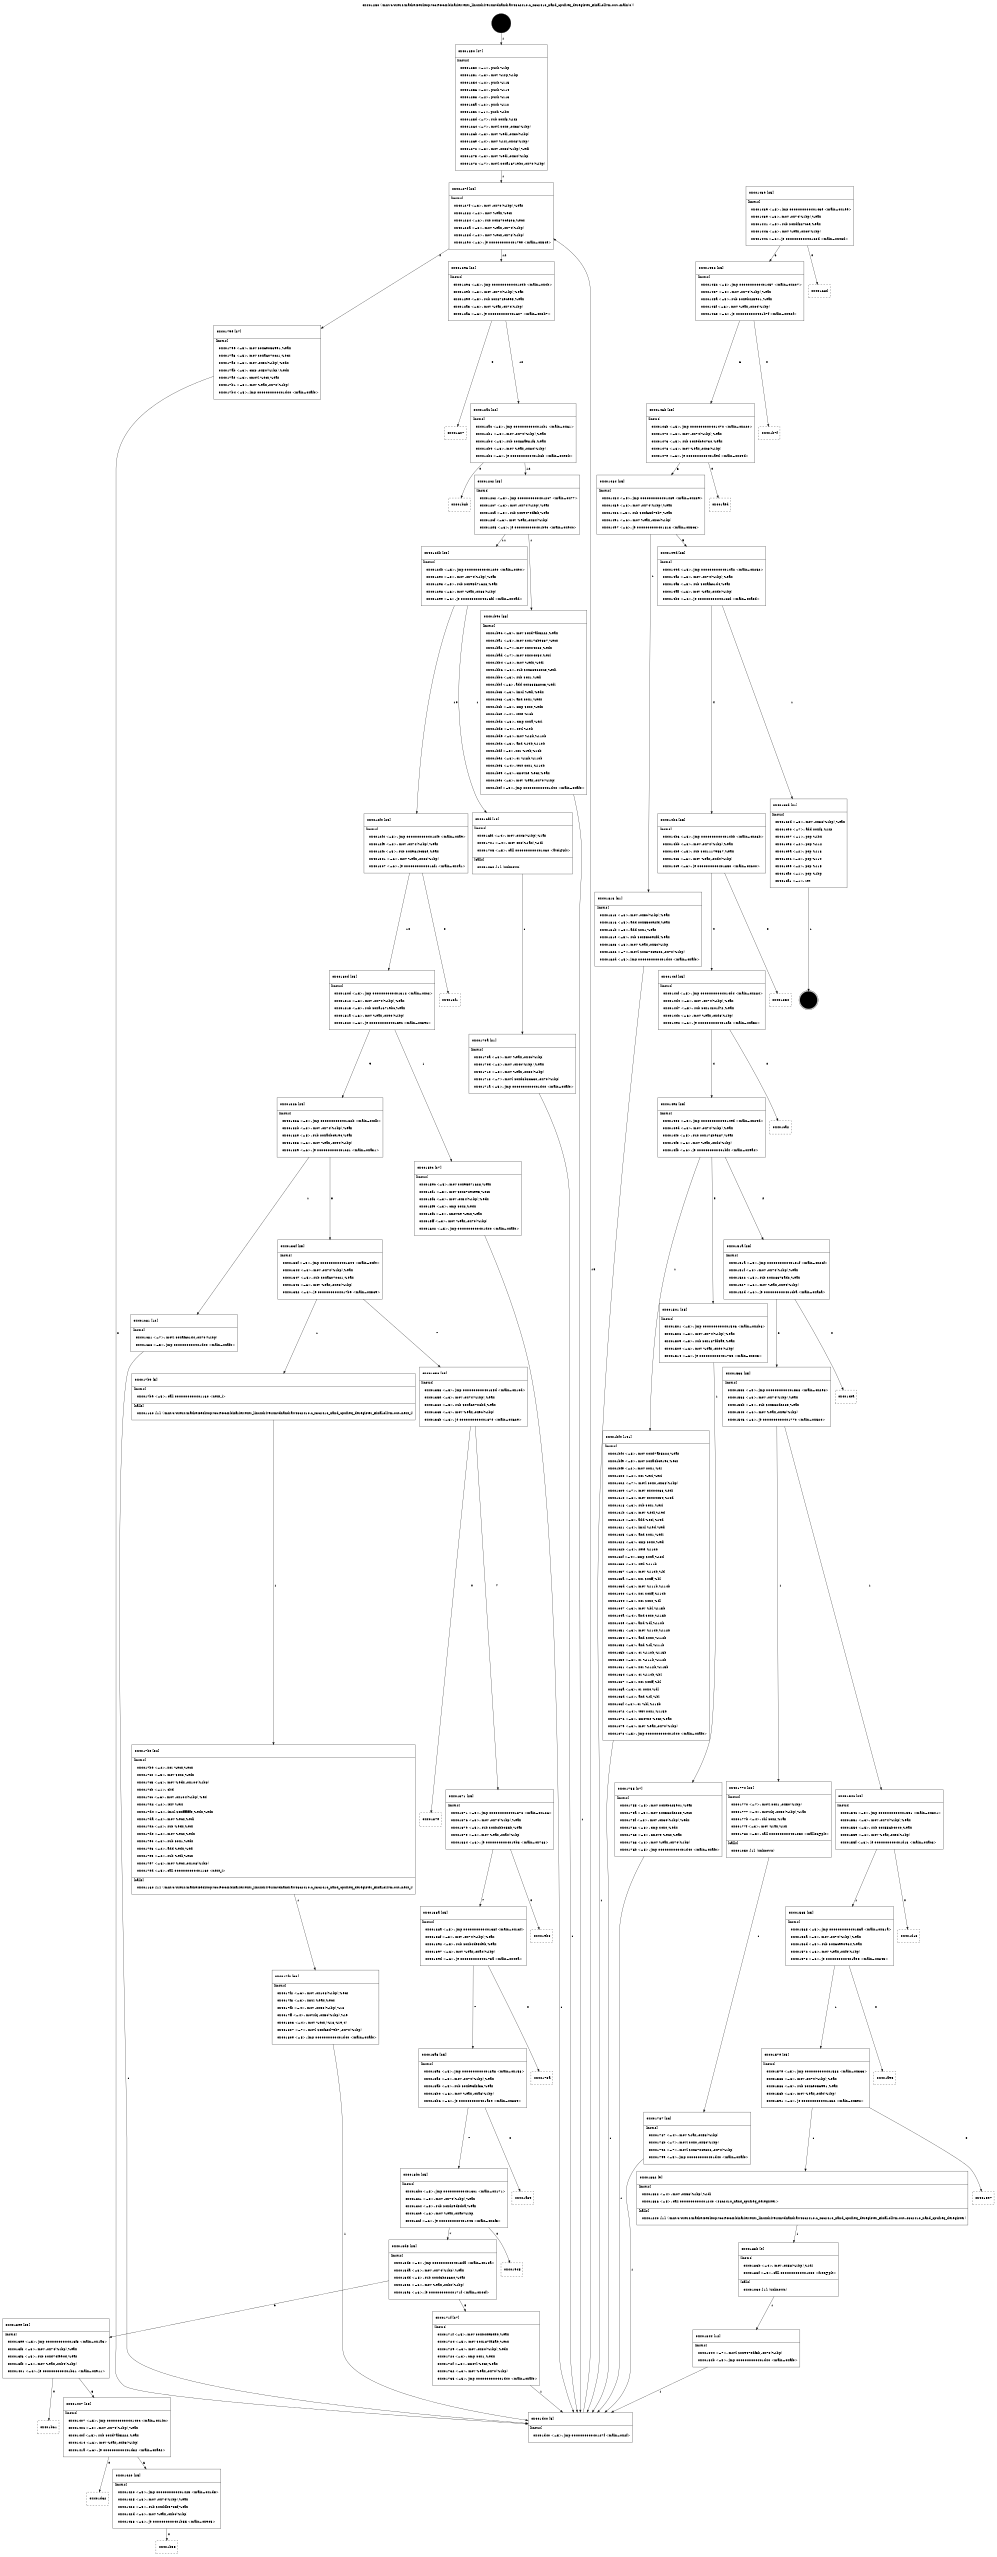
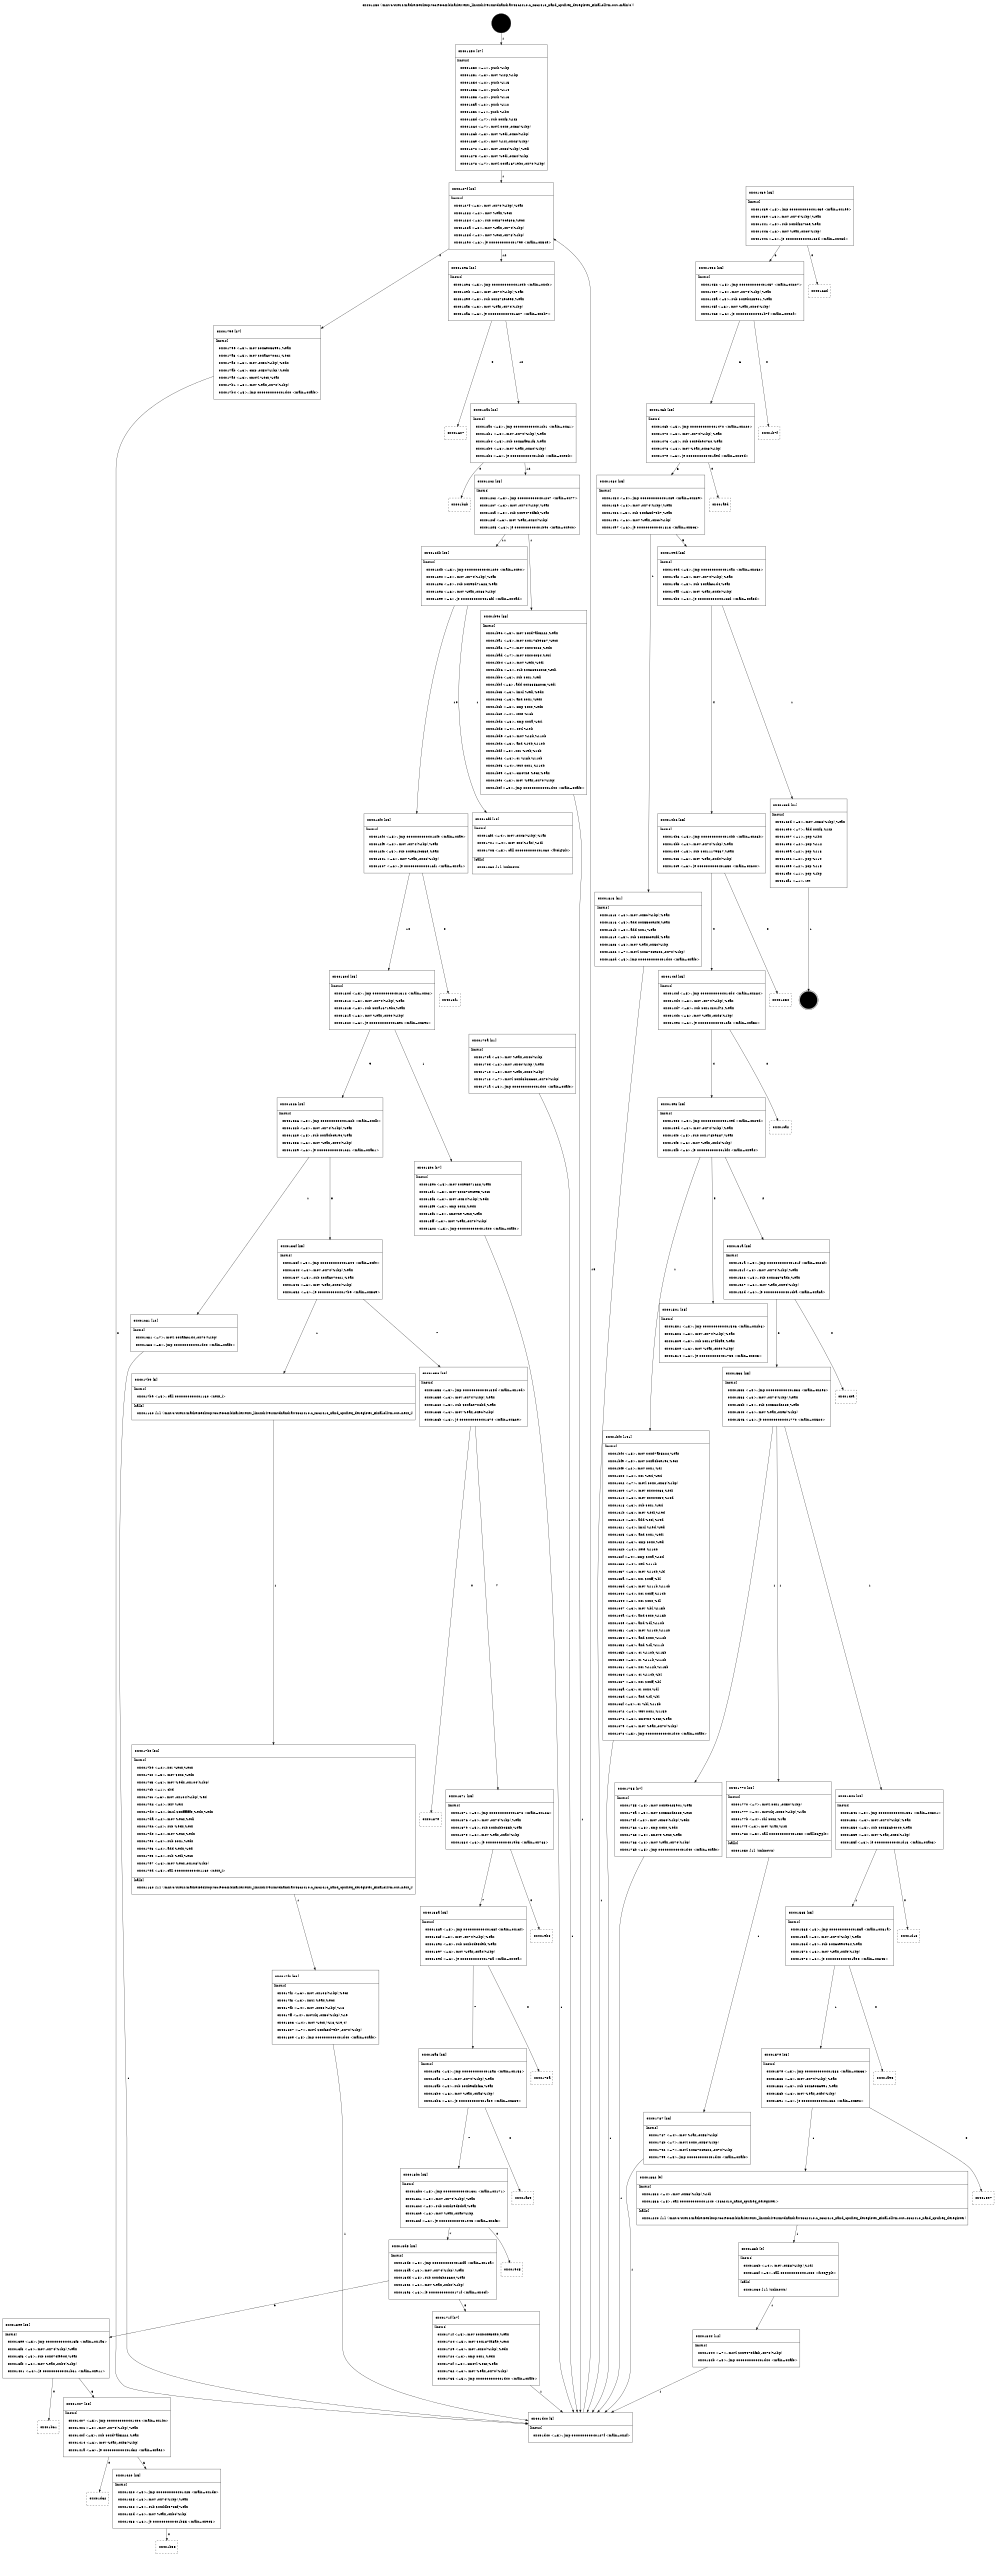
edge "0x4016fd [13]" -> "0x40170a [21]": removed, label "1"
edge "0x401501 [25]" -> "0x401755 [27]": now "0x401533 [25]" -> "0x401755 [27]"
